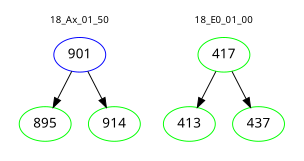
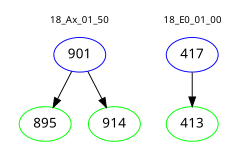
node "417": color green -> blue
node "437": removed
